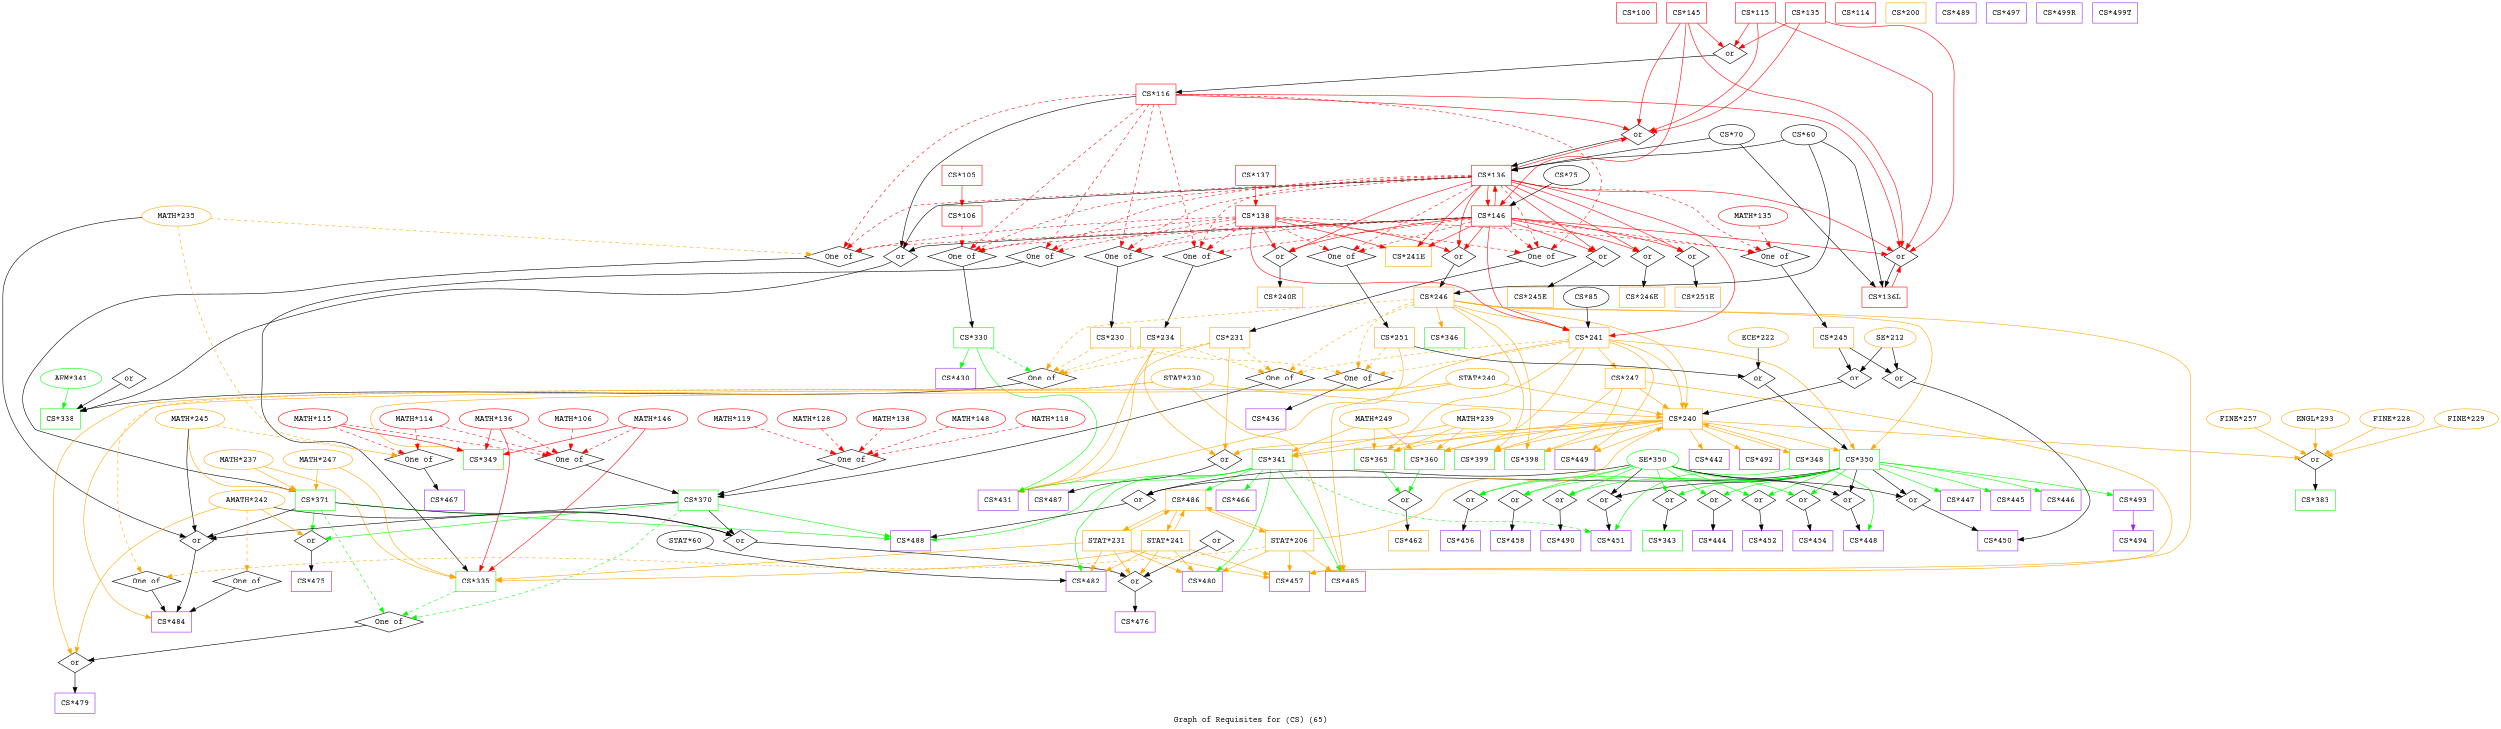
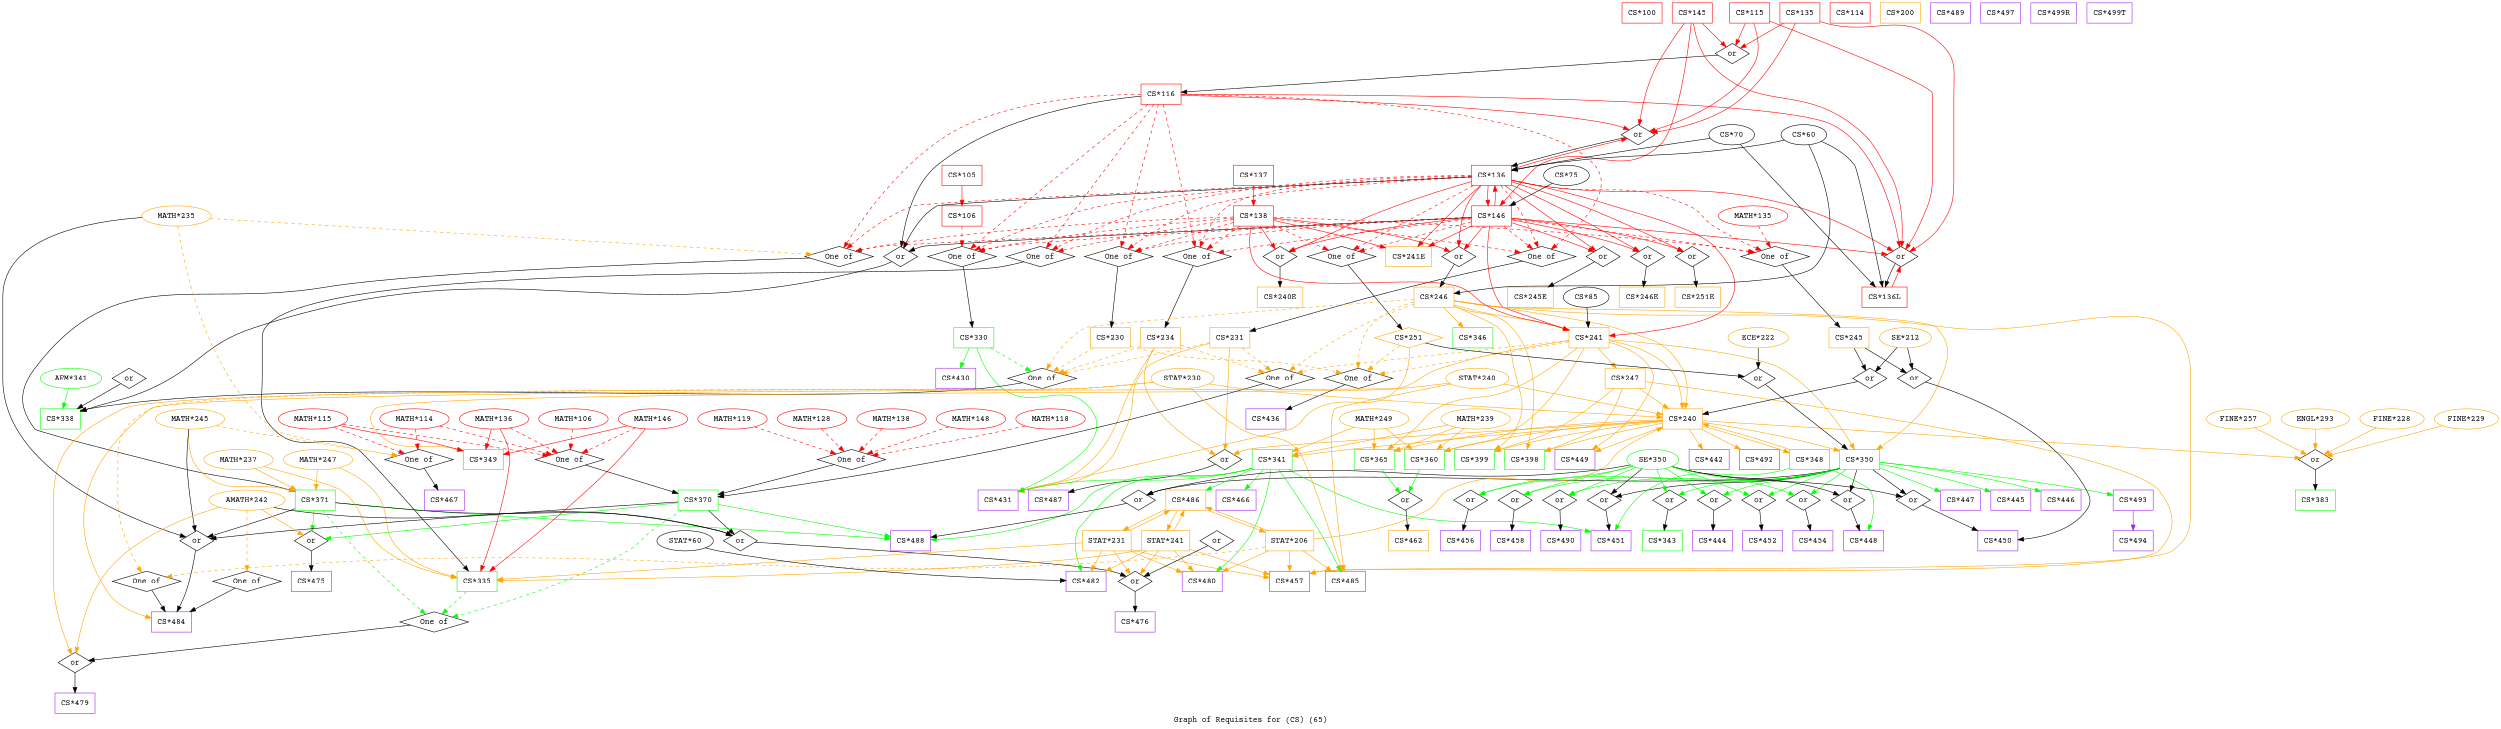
node "CS*251": shape box -> diamond
edge "CS*341" -> "CS*451": style dashed -> solid
